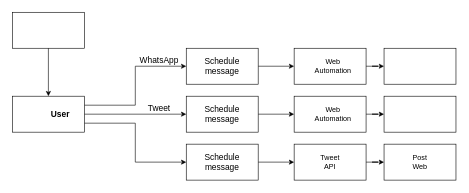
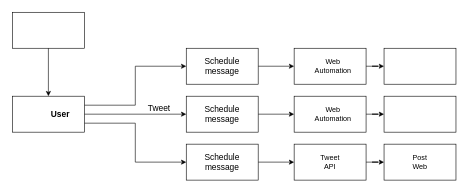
node "WhatsApp": removed
